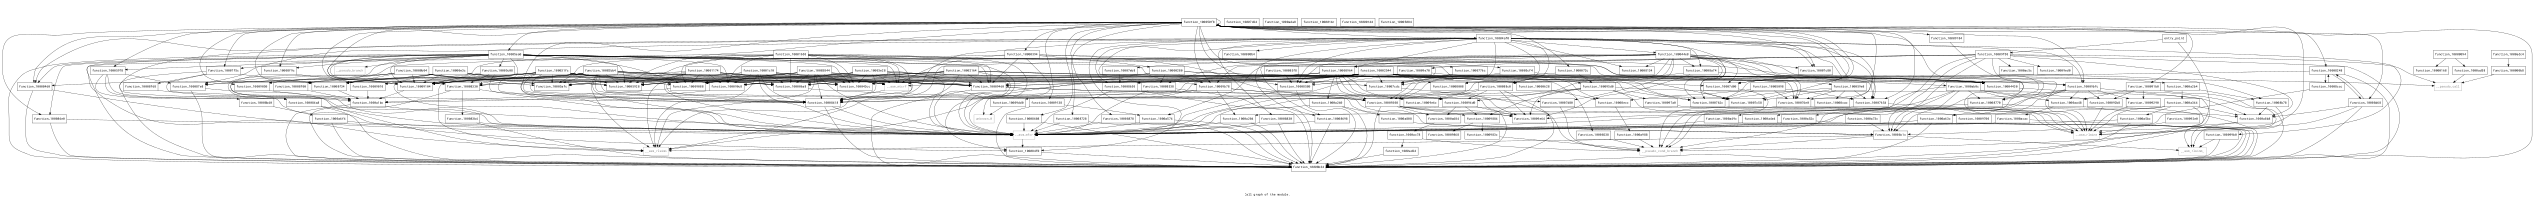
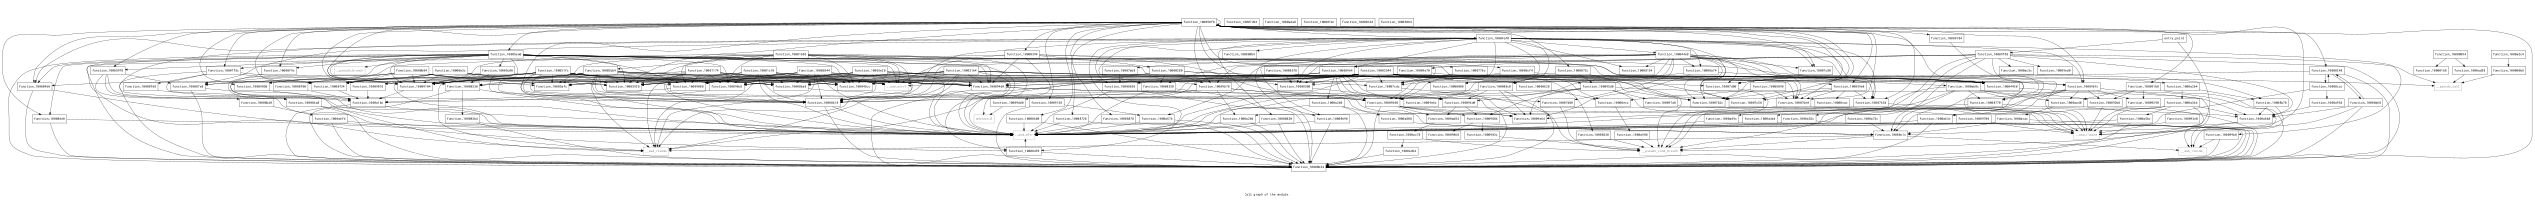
edge "function_100050f8" -> "function_10008d68": now "function_100050f8" -> "function_100059e8"
edge "function_10004af0" -> "function_10008cac": now "function_10004af0" -> "function_100076e0"
edge "function_10001650" -> "function_100006a8": now "function_10001650" -> "function_10002bb4"
edge "function_10002164" -> "function_10004430": added
edge "function_100031fc" -> "function_10008330": removed
edge "function_10001c10" -> "function_10005928": added
edge "function_10003844" -> "function_100090c8": added
edge "function_10008f9c" -> "function_10009104": now "function_10007f5c" -> "function_10009104"
edge "function_10005098" -> "function_10007654": removed
edge "__asm_mtcrf" -> "function_10008418": now "function_10002164" -> "function_10008418"
node "function_1000a954": added
edge "function_100094d0" -> "function_10009e64": removed
edge "function_10007c58" -> "__pseudo_cond_branch": now "function_1000072c" -> "__pseudo_cond_branch"
edge "function_1000ab0c" -> "function_10008c1c": now "function_1000acac" -> "function_10008c1c"
edge "function_10008580" -> "function_10008b34": now "function_10008580" -> "function_10009e6c"
edge "function_10009700" -> "__asm_rlwinm": added
edge "__asm_mfcr" -> "function_100084f0": reversed
